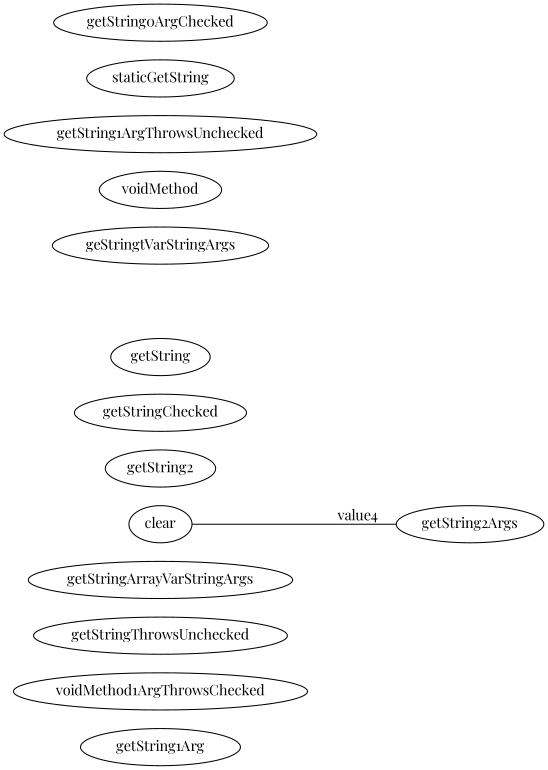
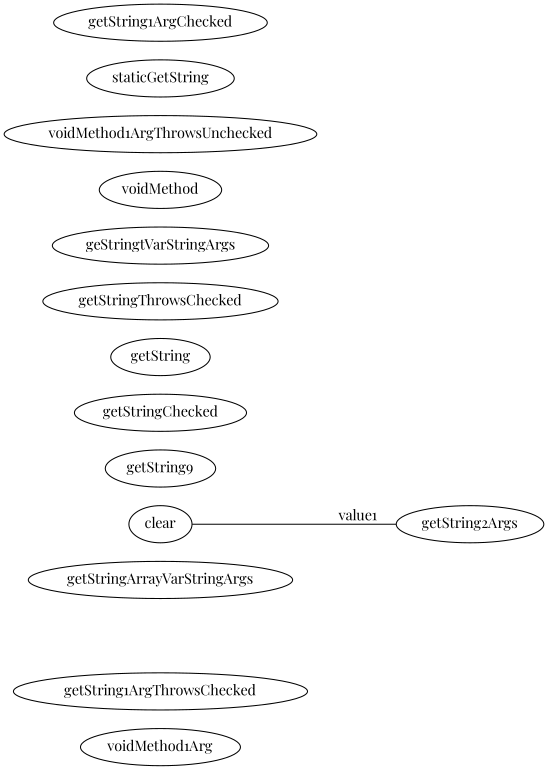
node "getString0ArgChecked": label "getString0ArgChecked" -> "getString1ArgChecked"
node "getString1ArgThrowsUnchecked": label "getString1ArgThrowsUnchecked" -> "voidMethod1ArgThrowsUnchecked"
node "getStringThrowsChecked": added
node "getString2": label "getString2" -> "getString9"
edge "clear" -- "getString2Args": label " value4" -> " value1"
node "getStringThrowsUnchecked": removed
node "voidMethod1ArgThrowsChecked": label "voidMethod1ArgThrowsChecked" -> "getString1ArgThrowsChecked"
node "getString1Arg": label "getString1Arg" -> "voidMethod1Arg"
